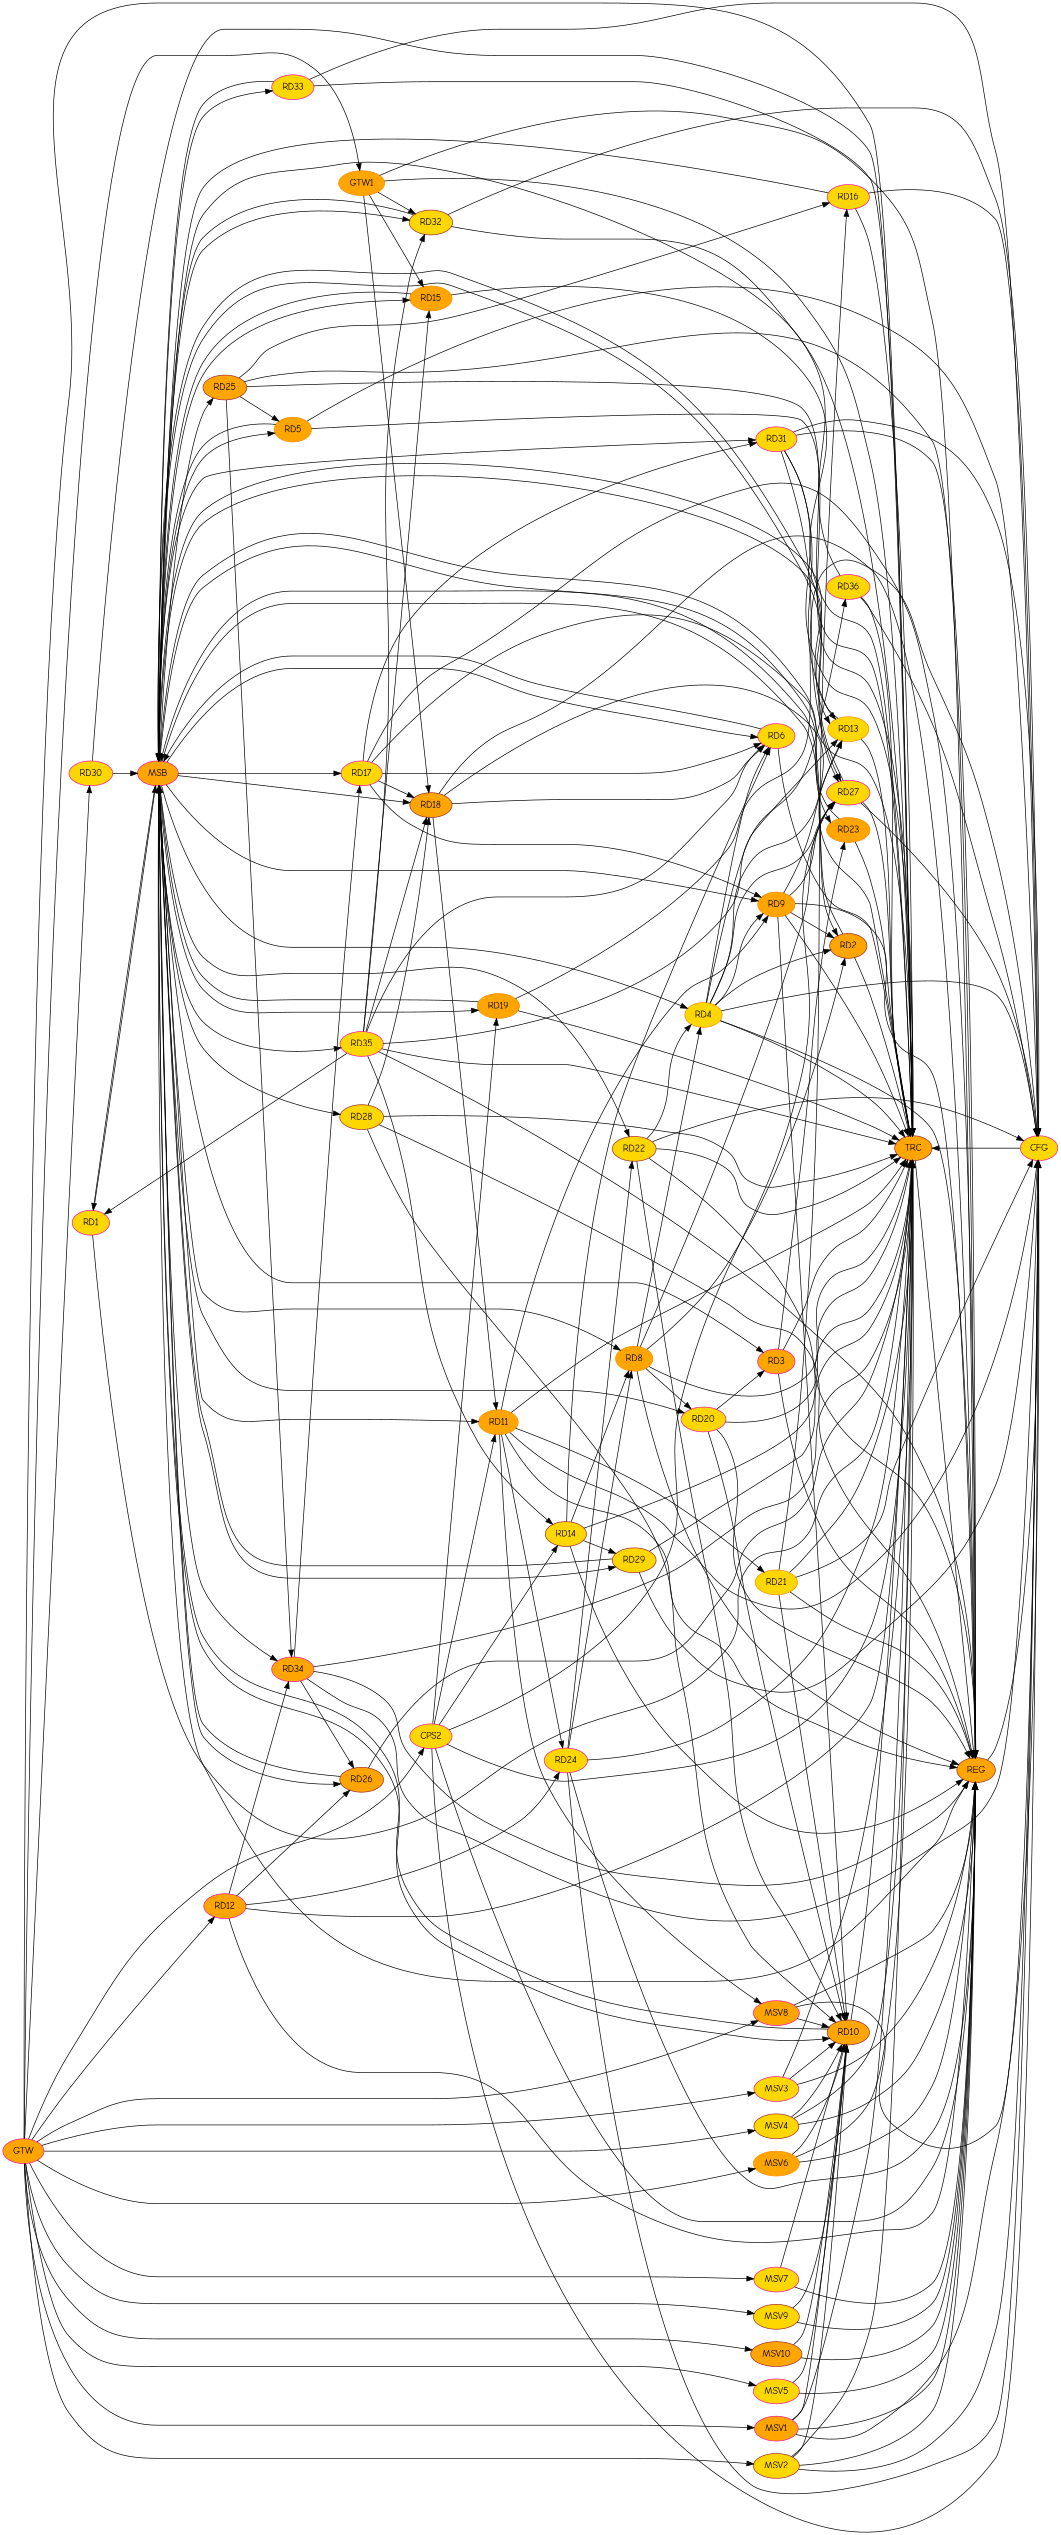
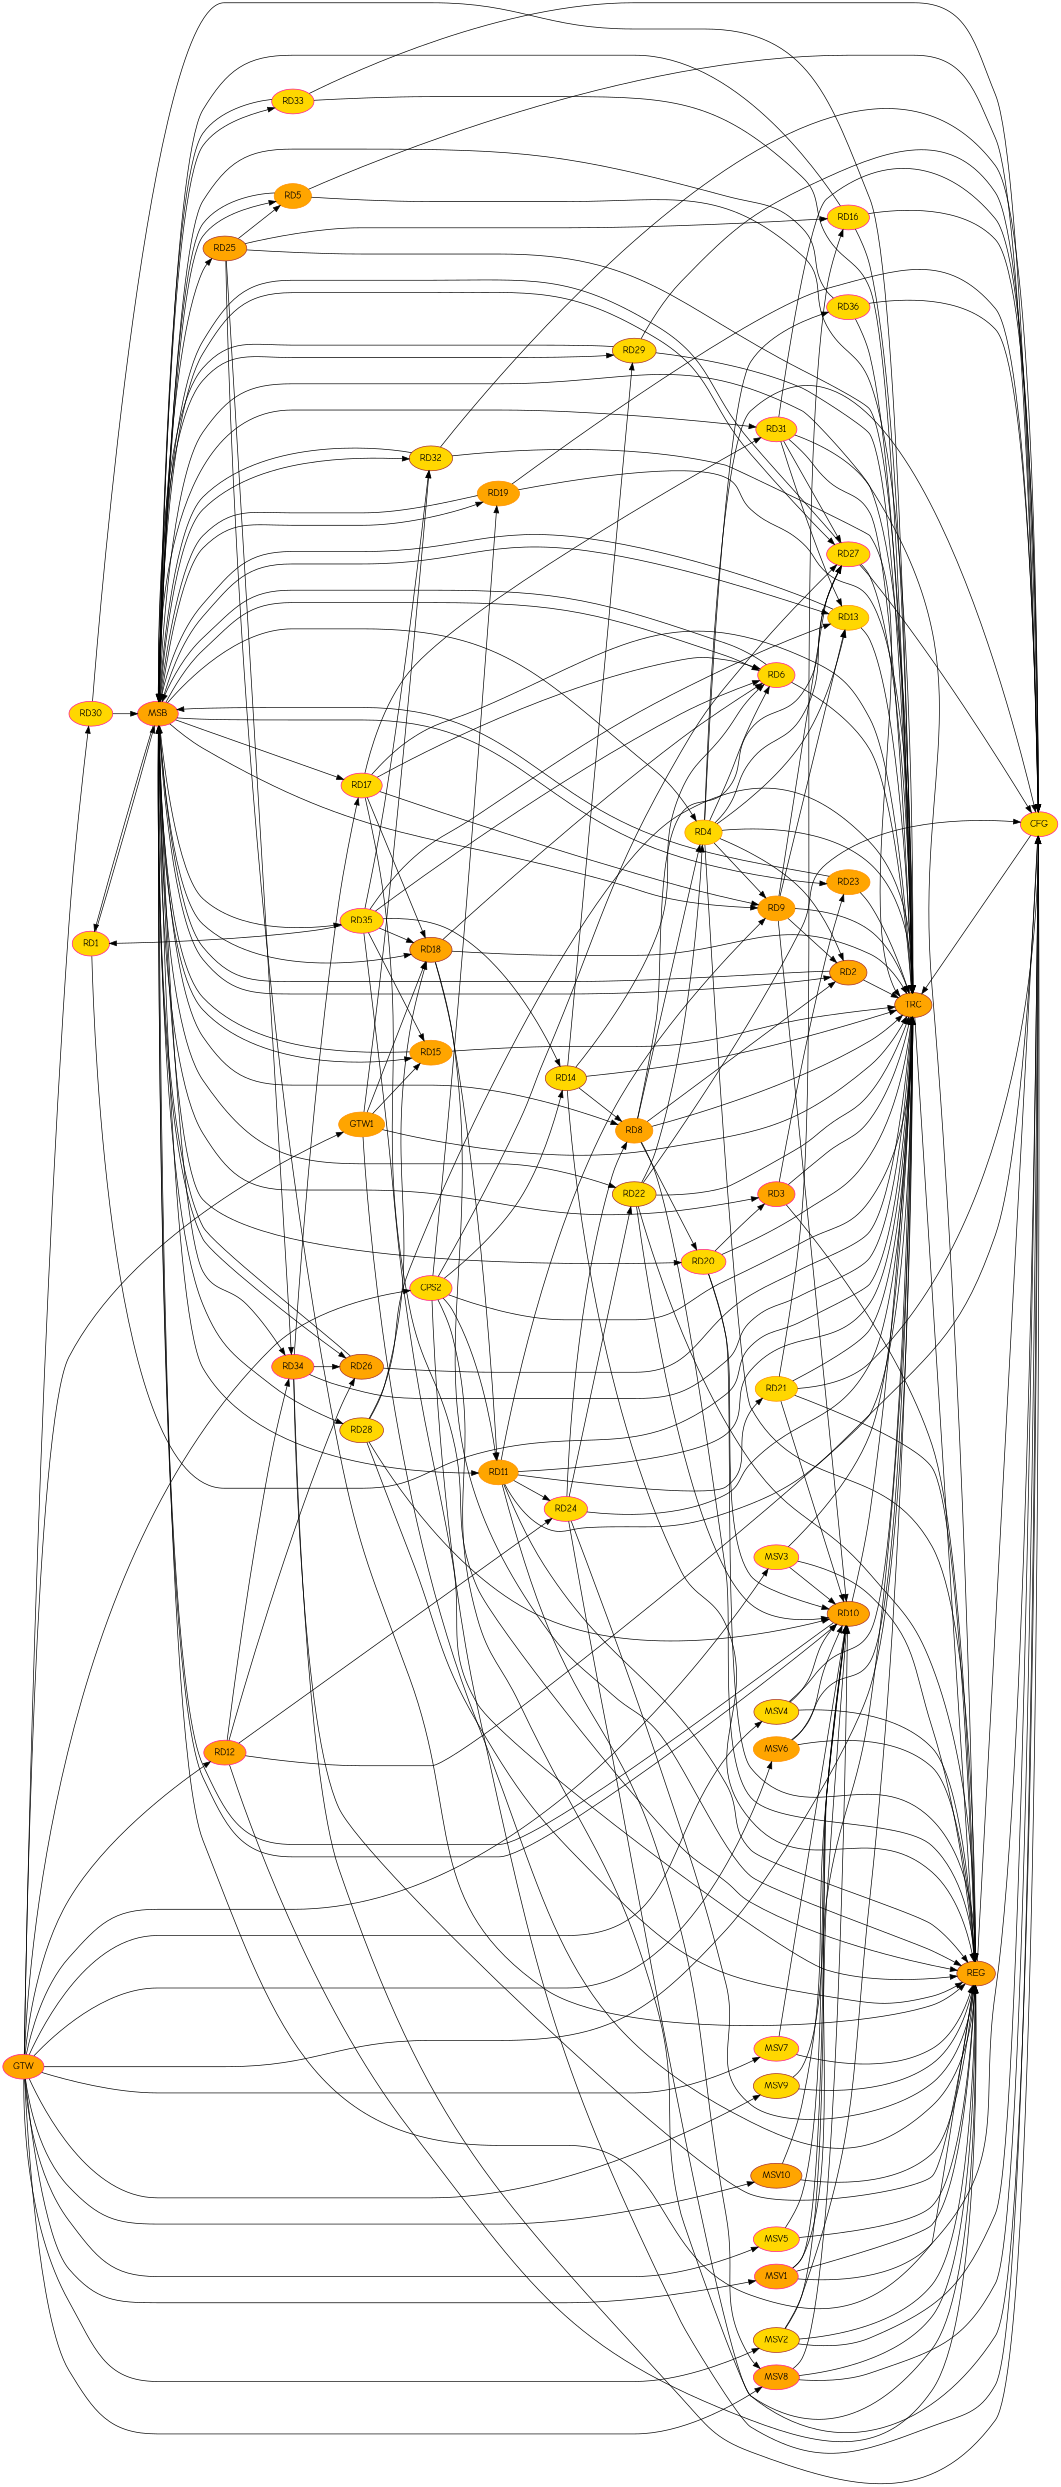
edge "RD35" -> "TRC": now "MSB" -> "TRC"
edge "RD9" -> "REG": removed
